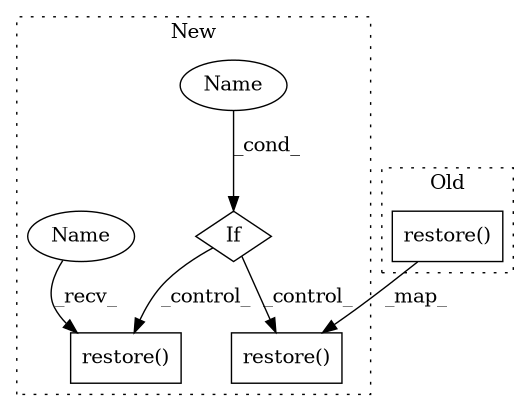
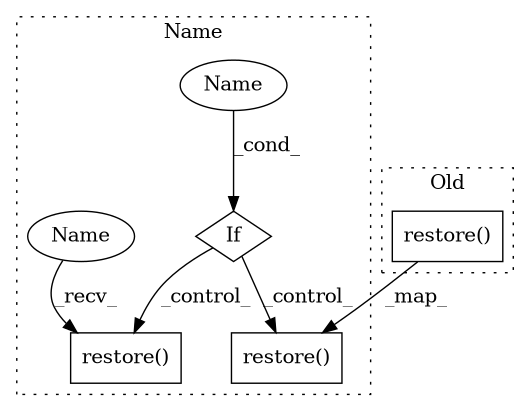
cluster "New": label "New" -> "Name"
